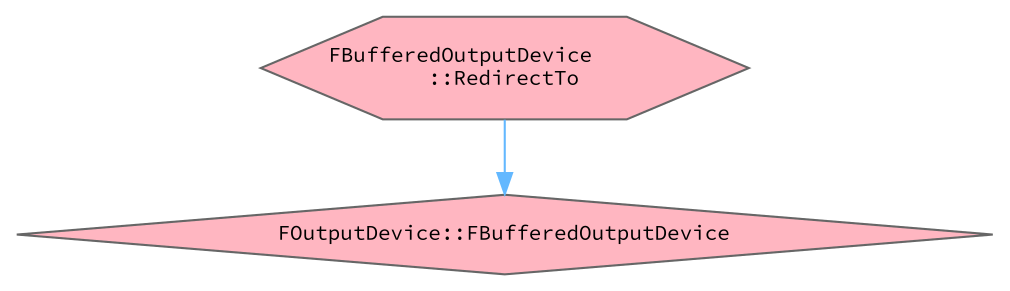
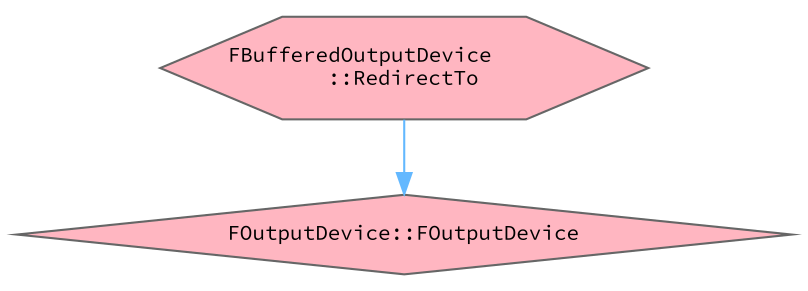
node "FOutputDevice::FBufferedOutputDevice": label "FOutputDevice::FBufferedOutputDevice" -> "FOutputDevice::FOutputDevice"
